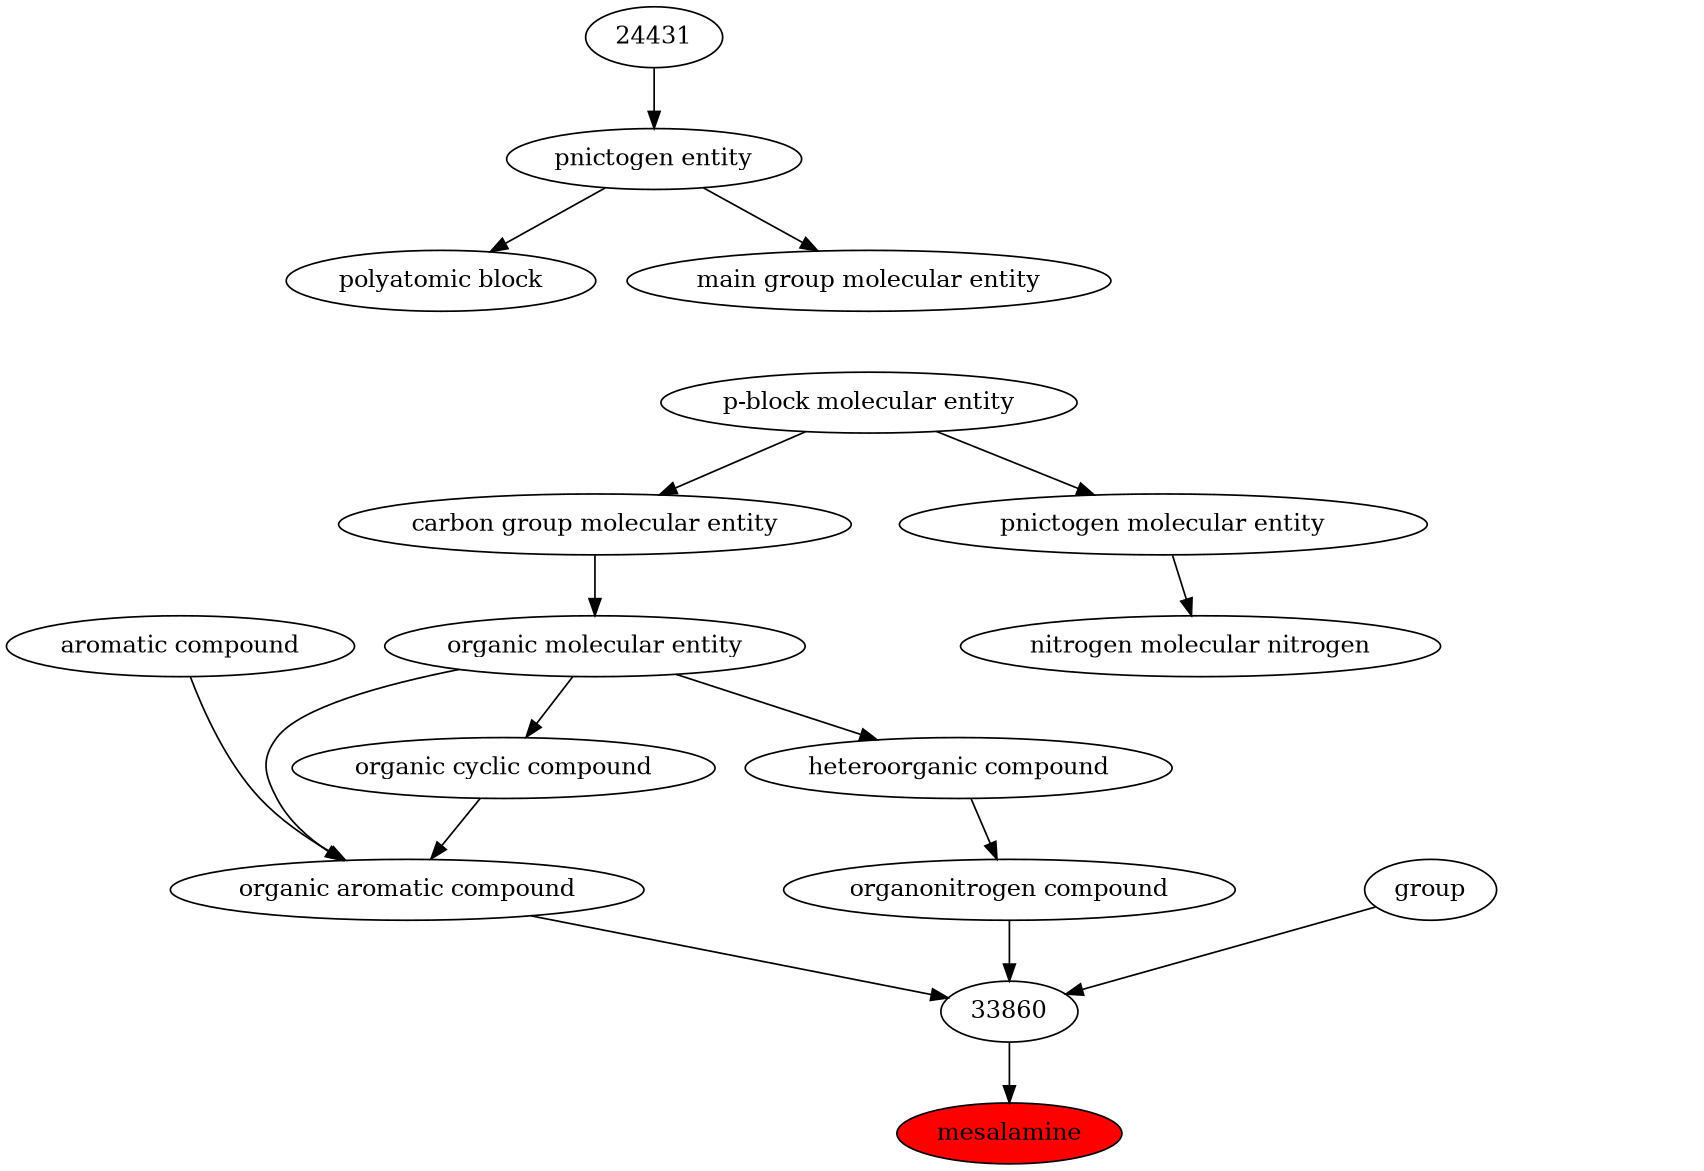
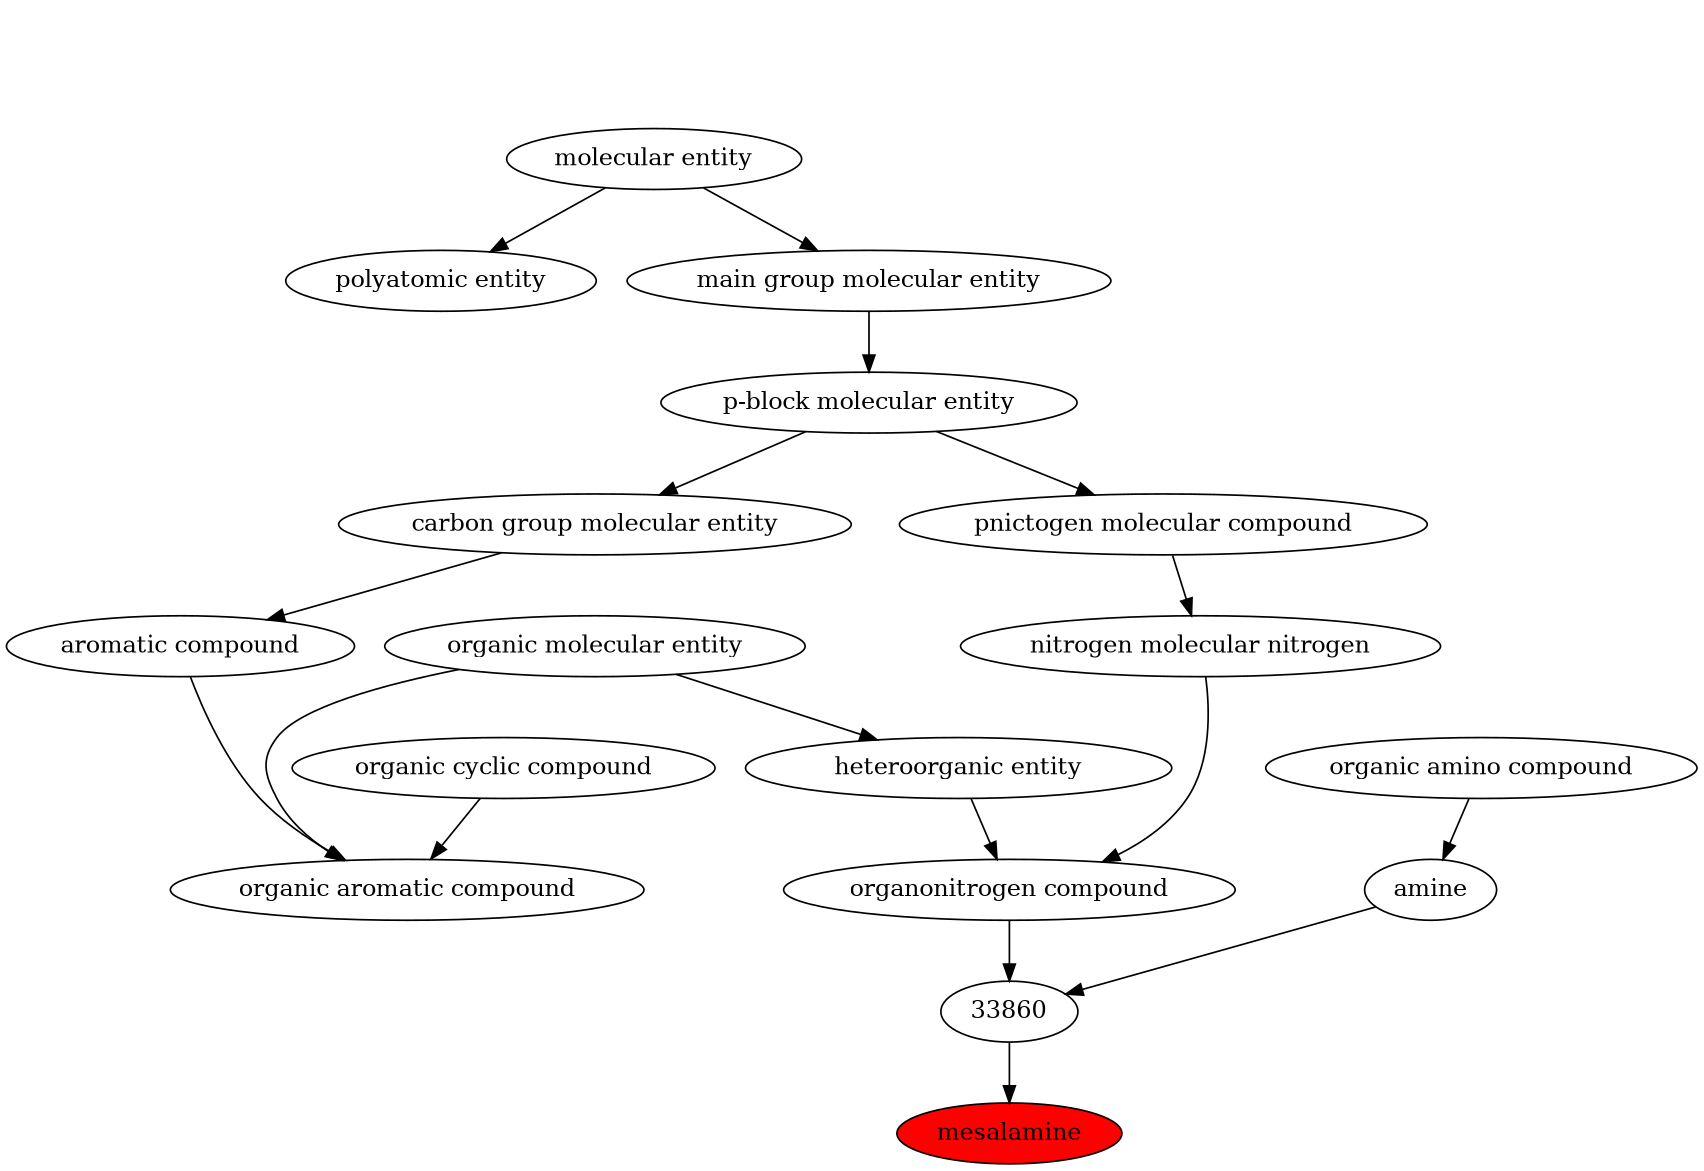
node "24431": removed
node "pnictogen entity": label "pnictogen entity" -> "molecular entity"
node "polyatomic block": label "polyatomic block" -> "polyatomic entity"
edge "main group molecular entity" -> "p-block molecular entity": added
node "pnictogen molecular entity": label "pnictogen molecular entity" -> "pnictogen molecular compound"
edge "carbon group molecular entity" -> "organic molecular entity": now "carbon group molecular entity" -> "aromatic compound"
edge "organic molecular entity" -> "organic cyclic compound": removed
node "heteroorganic compound": label "heteroorganic compound" -> "heteroorganic entity"
node "organic amino compound": added
edge "nitrogen molecular nitrogen" -> "organonitrogen compound": added
node "group": label "group" -> "amine"
edge "organic aromatic compound" -> "33860": removed
